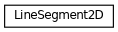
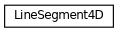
node "LineSegment2D": label "LineSegment2D" -> "LineSegment4D"
